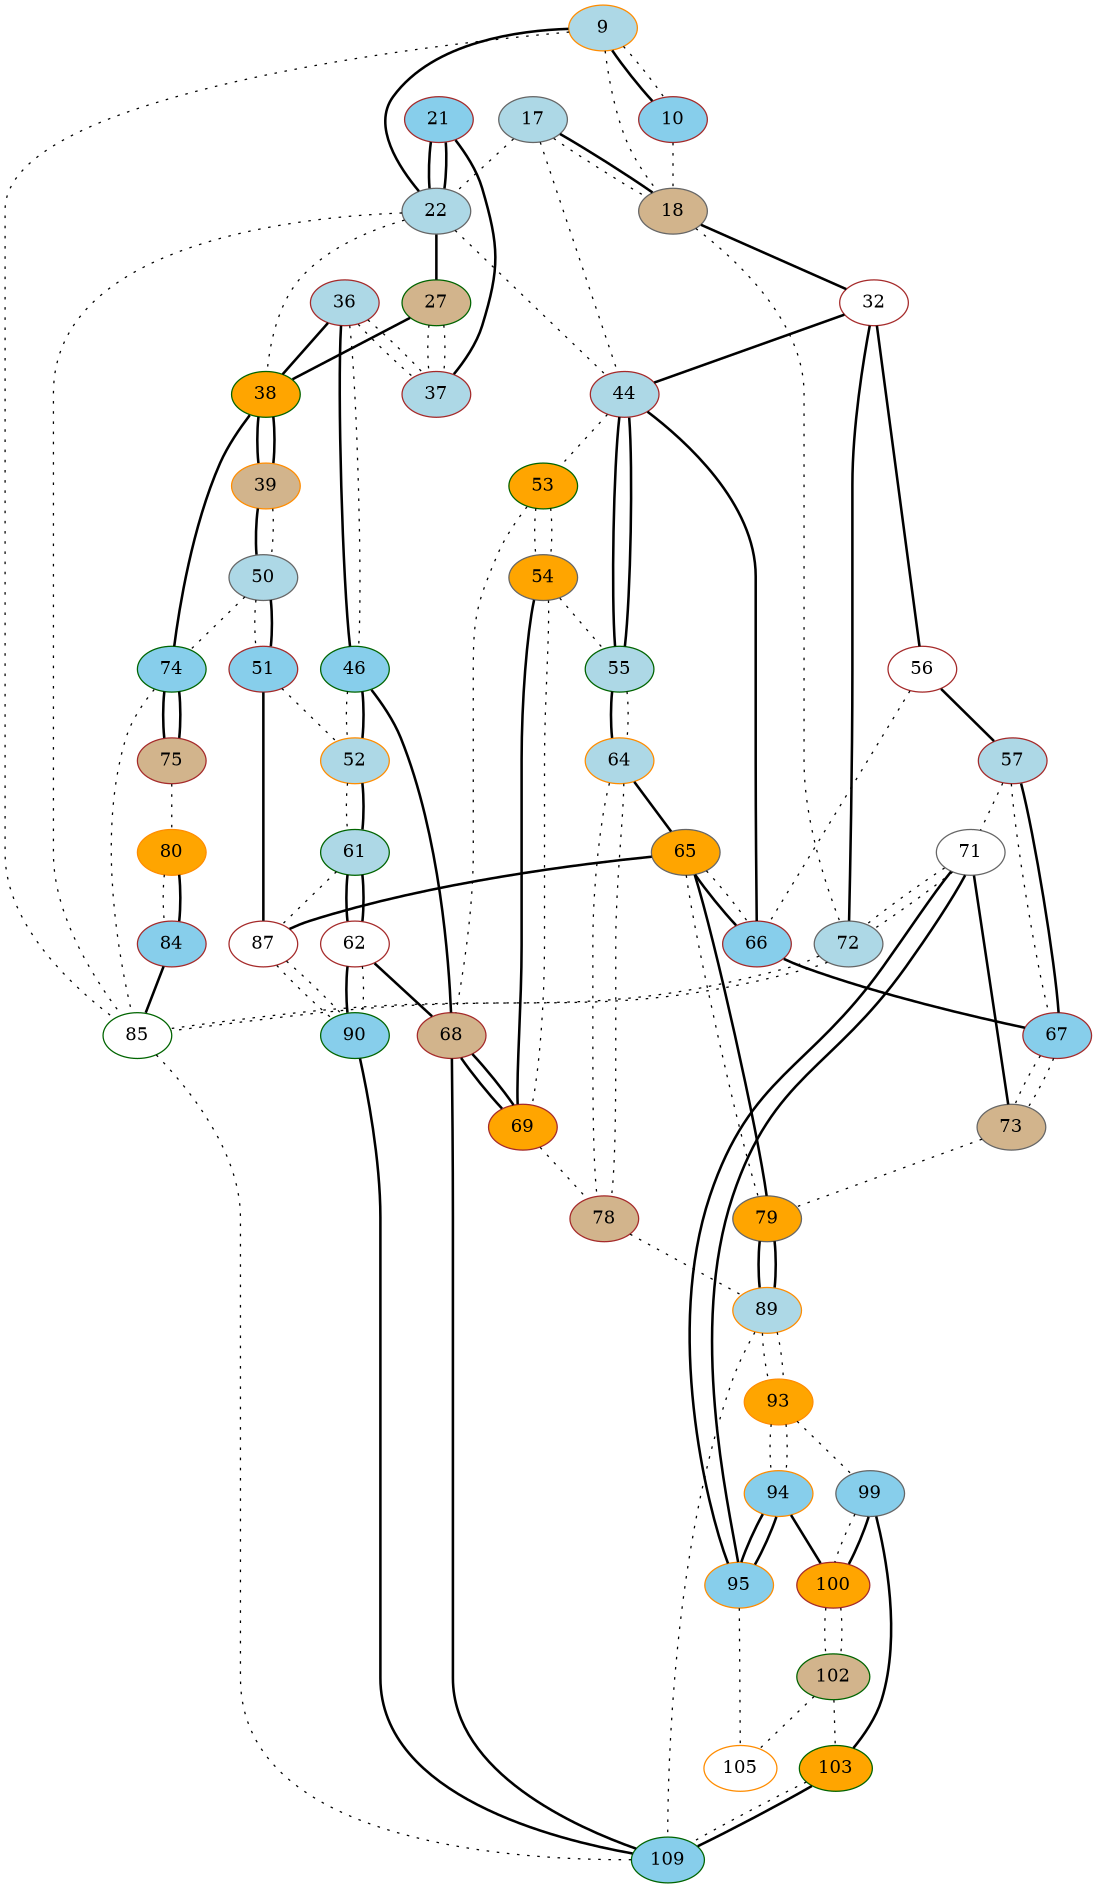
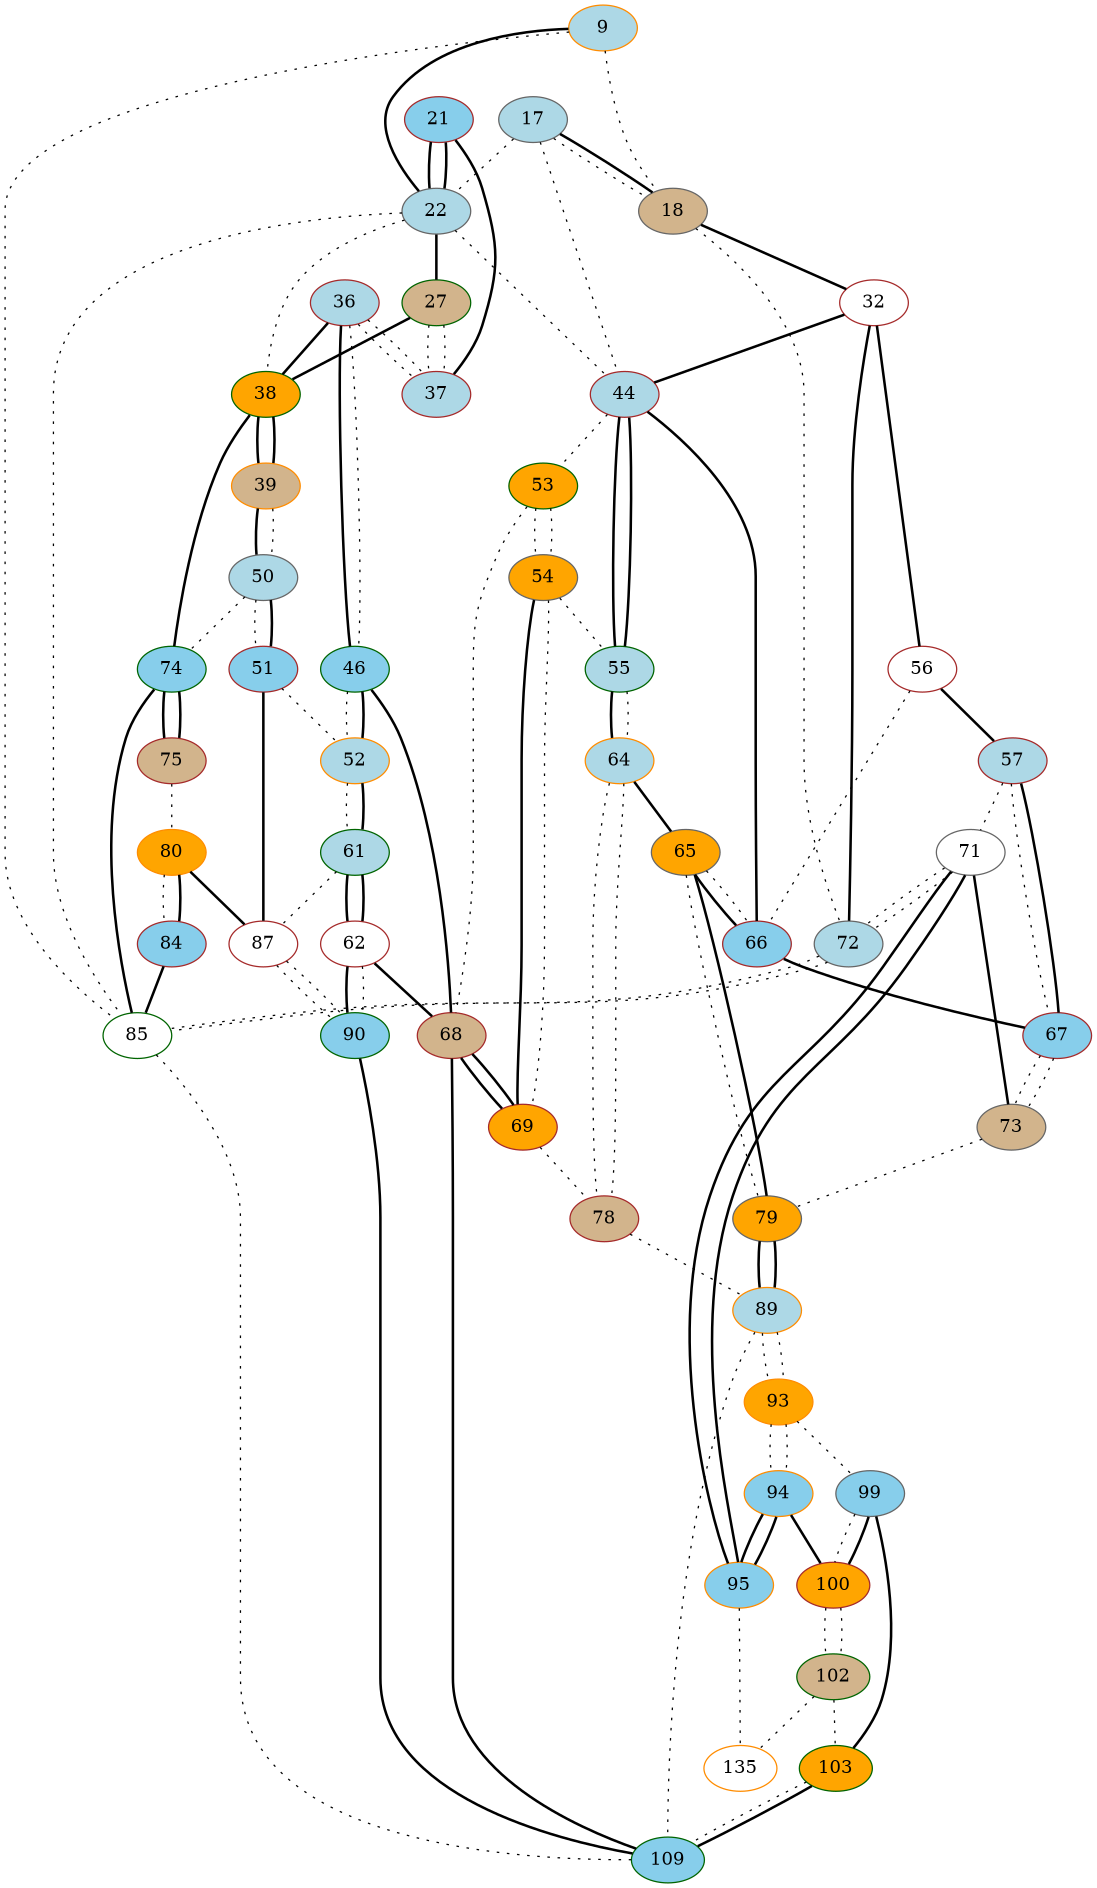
node "10": removed
edge "74" -- "85": style dotted -> bold
edge "65" -- "87": now "80" -- "87"
node "105": label "105" -> "135"
